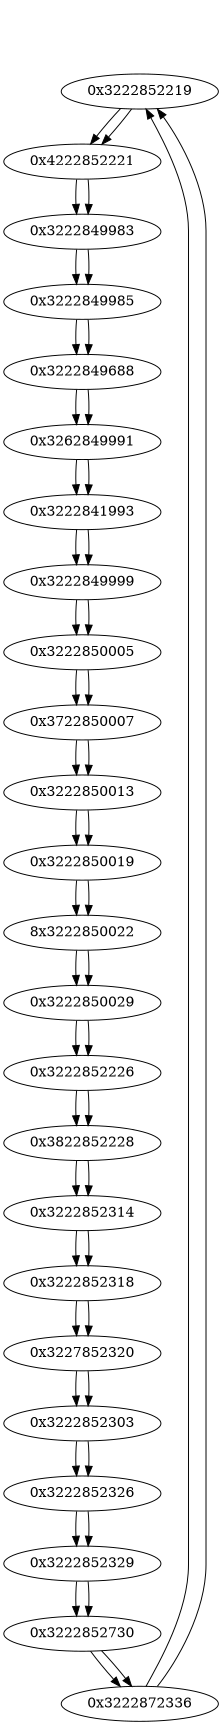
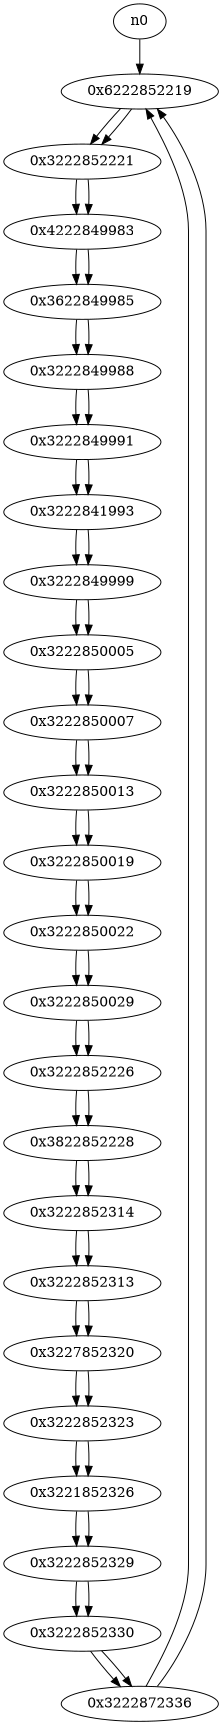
node "n0": added
node "0x3222852219": label "0x3222852219" -> "0x6222852219"
node "0x4222852221": label "0x4222852221" -> "0x3222852221"
node "0x3222849983": label "0x3222849983" -> "0x4222849983"
node "0x3222849985": label "0x3222849985" -> "0x3622849985"
node "0x3222849688": label "0x3222849688" -> "0x3222849988"
node "0x3262849991": label "0x3262849991" -> "0x3222849991"
node "0x3722850007": label "0x3722850007" -> "0x3222850007"
node "8x3222850022": label "8x3222850022" -> "0x3222850022"
node "0x3222852318": label "0x3222852318" -> "0x3222852313"
node "0x3222852303": label "0x3222852303" -> "0x3222852323"
node "0x3222852326": label "0x3222852326" -> "0x3221852326"
node "0x3222852730": label "0x3222852730" -> "0x3222852330"
